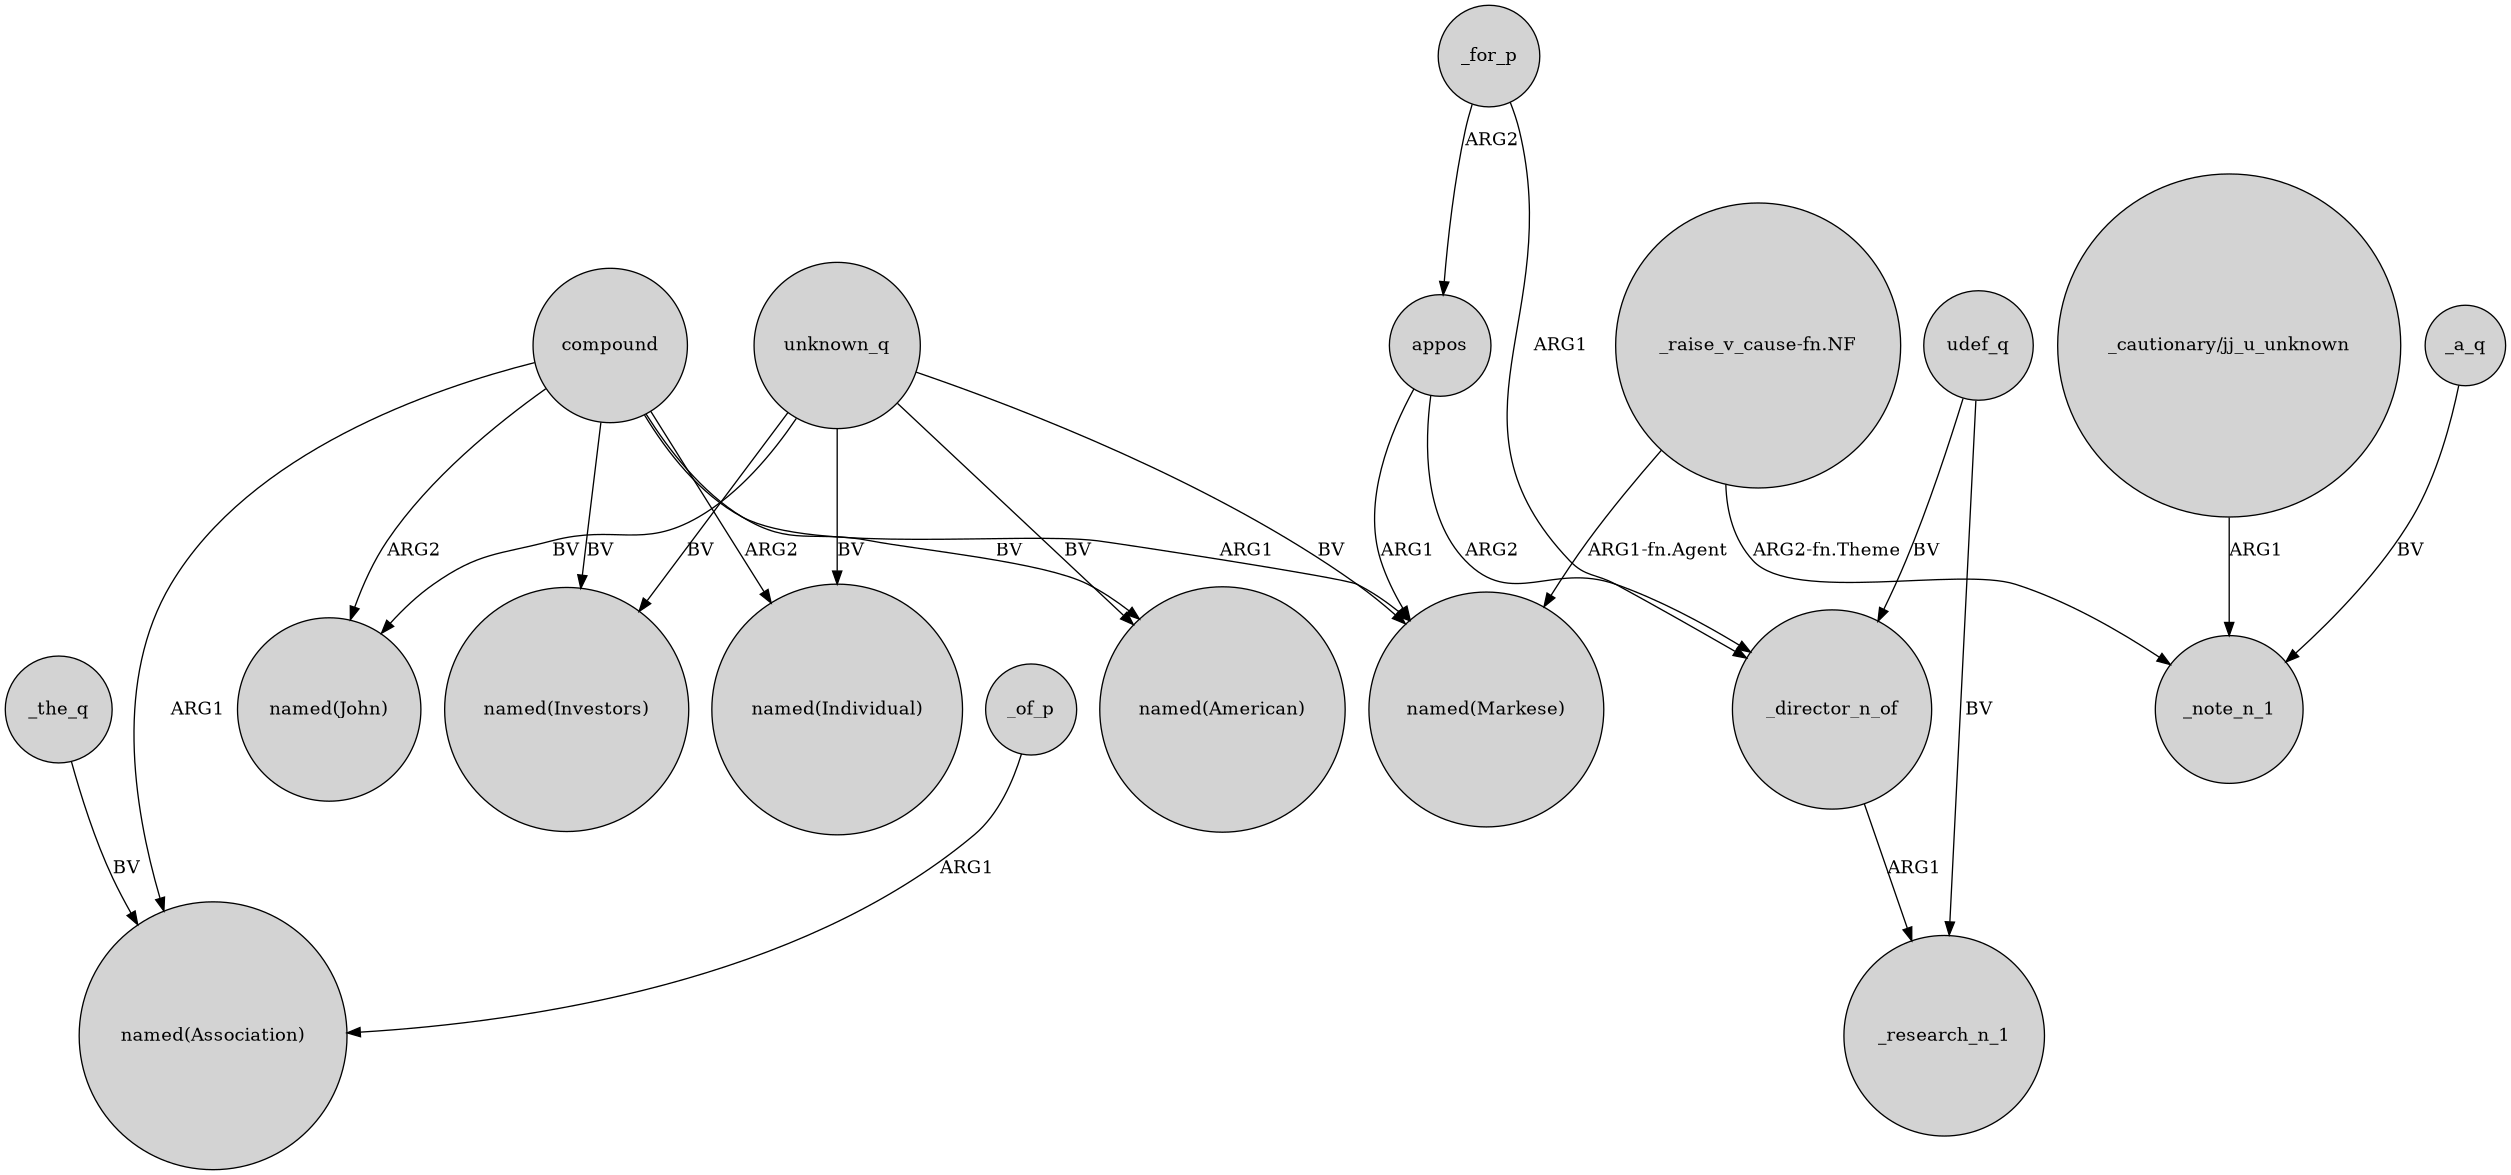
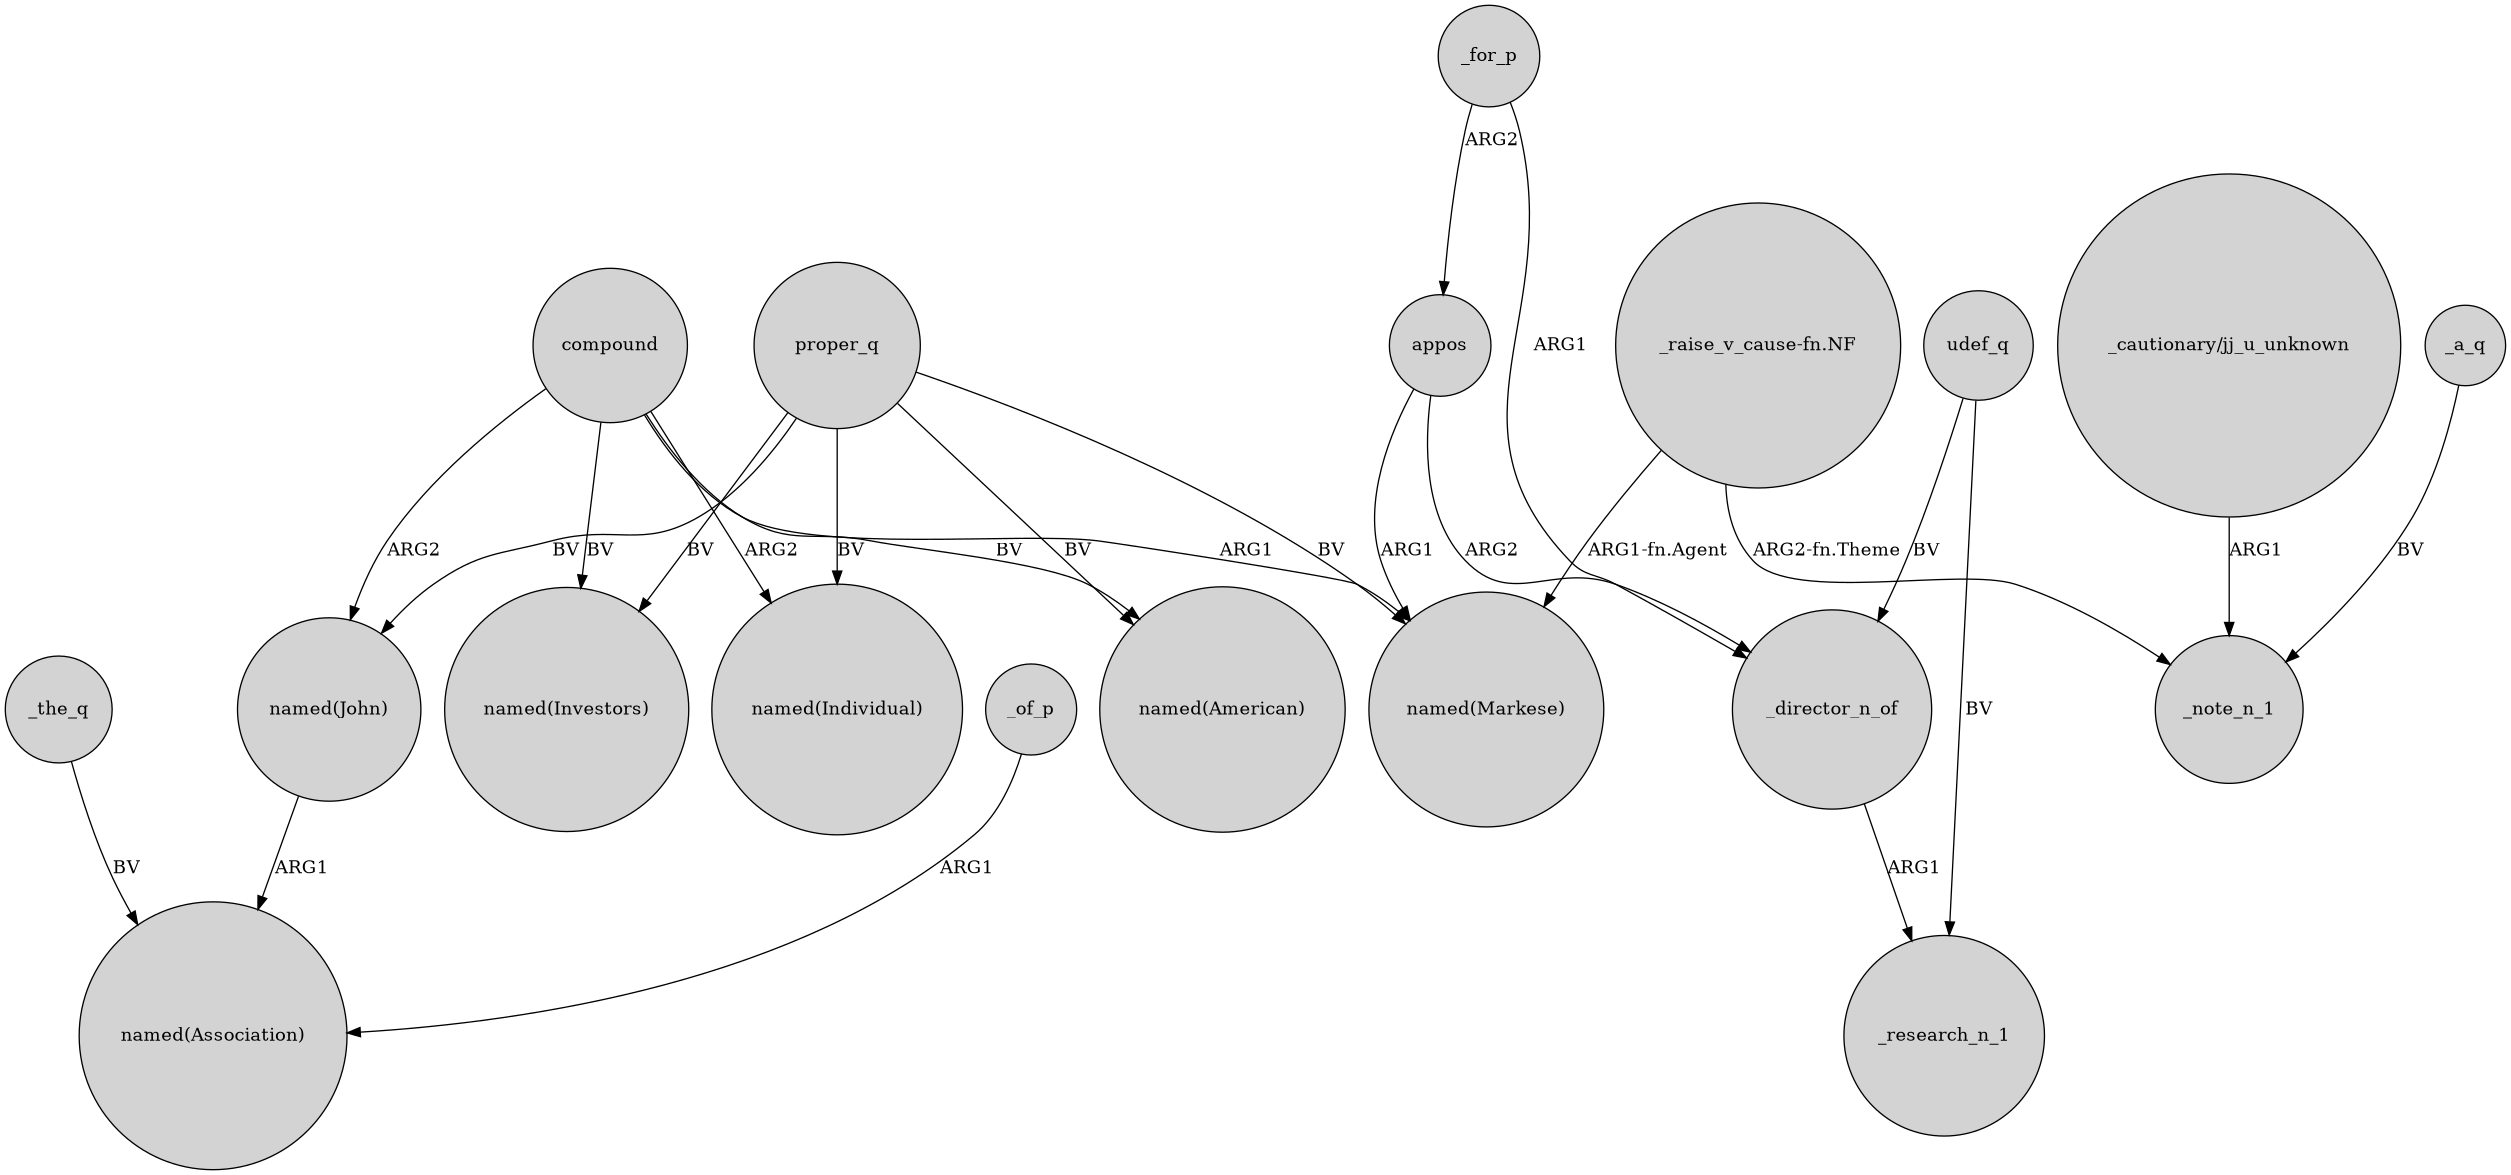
node "unknown_q": label "unknown_q" -> "proper_q"
edge "compound" -> "named(Association)": now "named(John)" -> "named(Association)"
